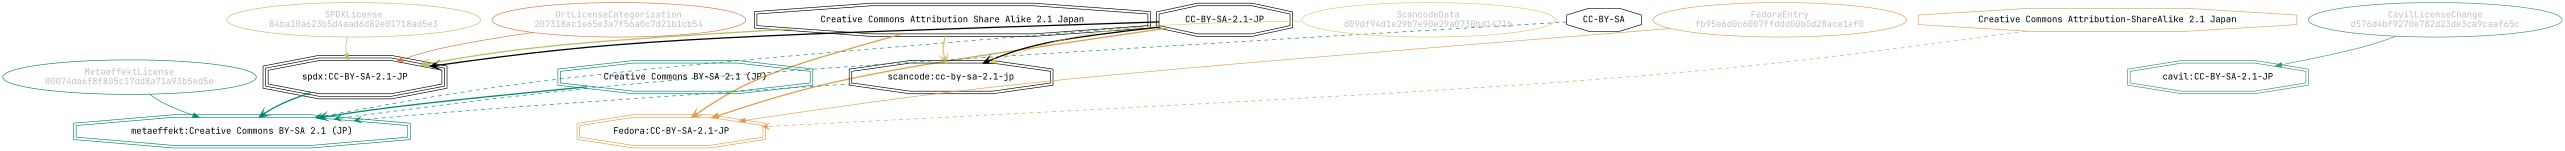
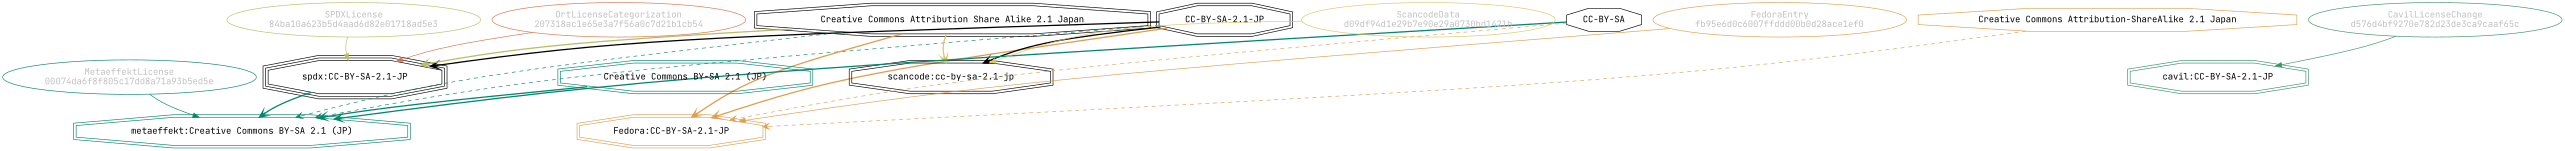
edge "CC-BY-SA" -> "Fedora:CC-BY-SA-2.1-JP": added
edge "CC-BY-SA" -> "metaeffekt:Creative Commons BY-SA 2.1 (JP)": style dashed -> bold
edge "CC-BY-SA-2.1-JP" -> "Fedora:CC-BY-SA-2.1-JP": arrowhead normal -> vee
edge "scancode:cc-by-sa-2.1-jp" -> "metaeffekt:Creative Commons BY-SA 2.1 (JP)": now "Creative Commons Attribution Share Alike 2.1 Japan" -> "metaeffekt:Creative Commons BY-SA 2.1 (JP)"
